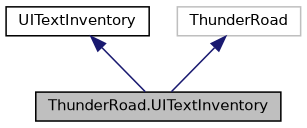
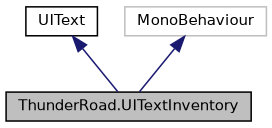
node "UITextInventory": label "UITextInventory" -> "UIText"
node "ThunderRoad": label "ThunderRoad" -> "MonoBehaviour"
